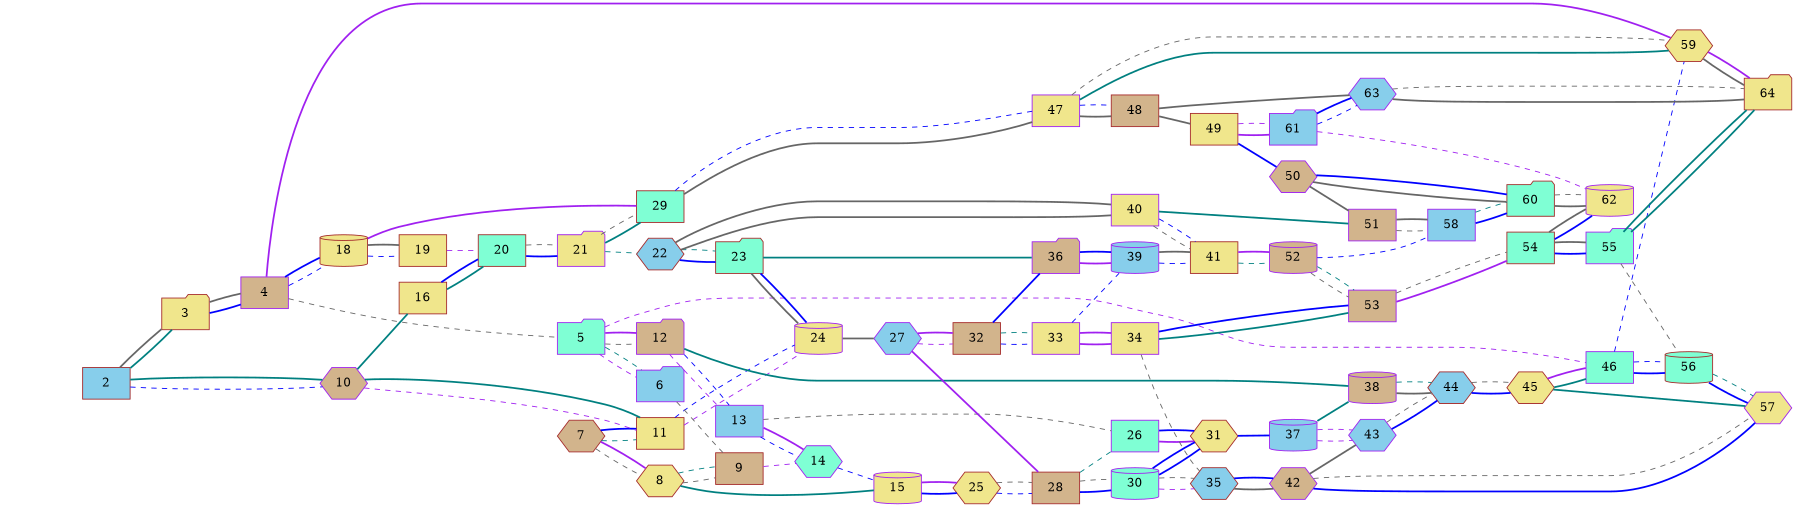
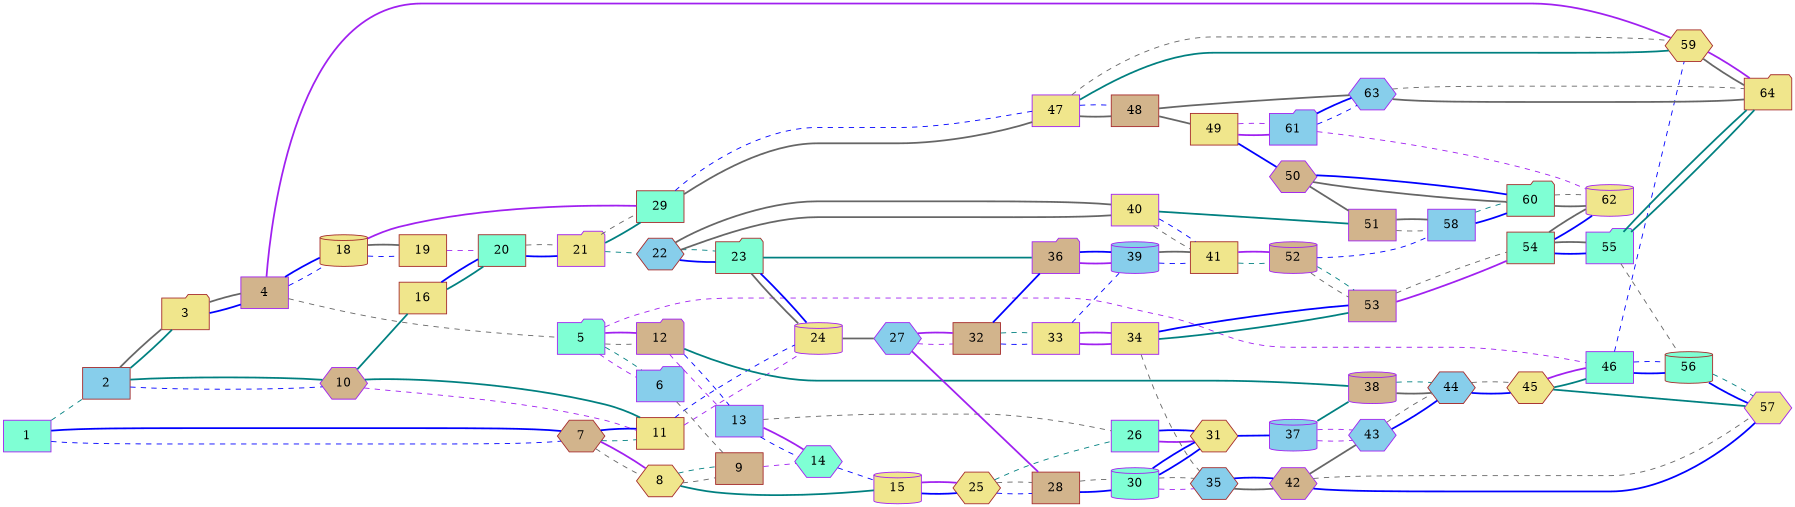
node "1": added
edge "26" -- "28": now "26" -- "25"
